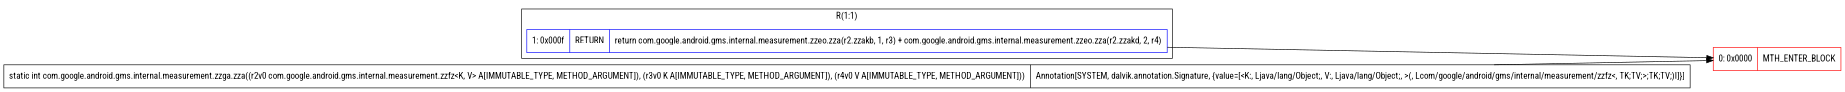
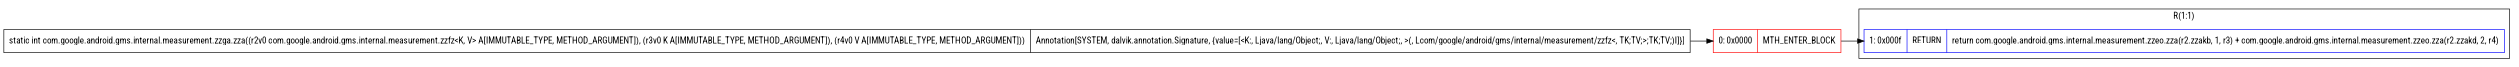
edge "1: 0x000f" -> "0: 0x0000": reversed
